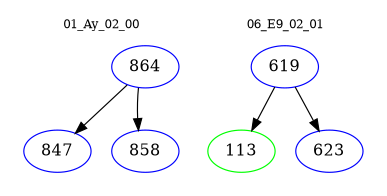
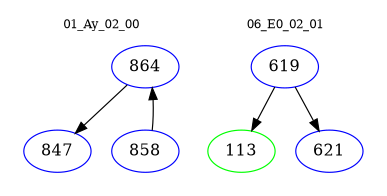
cluster "06_E9_02_01": label "06_E9_02_01" -> "06_E0_02_01"
edge "864" -> "858": reversed
node "623": label "623" -> "621"
